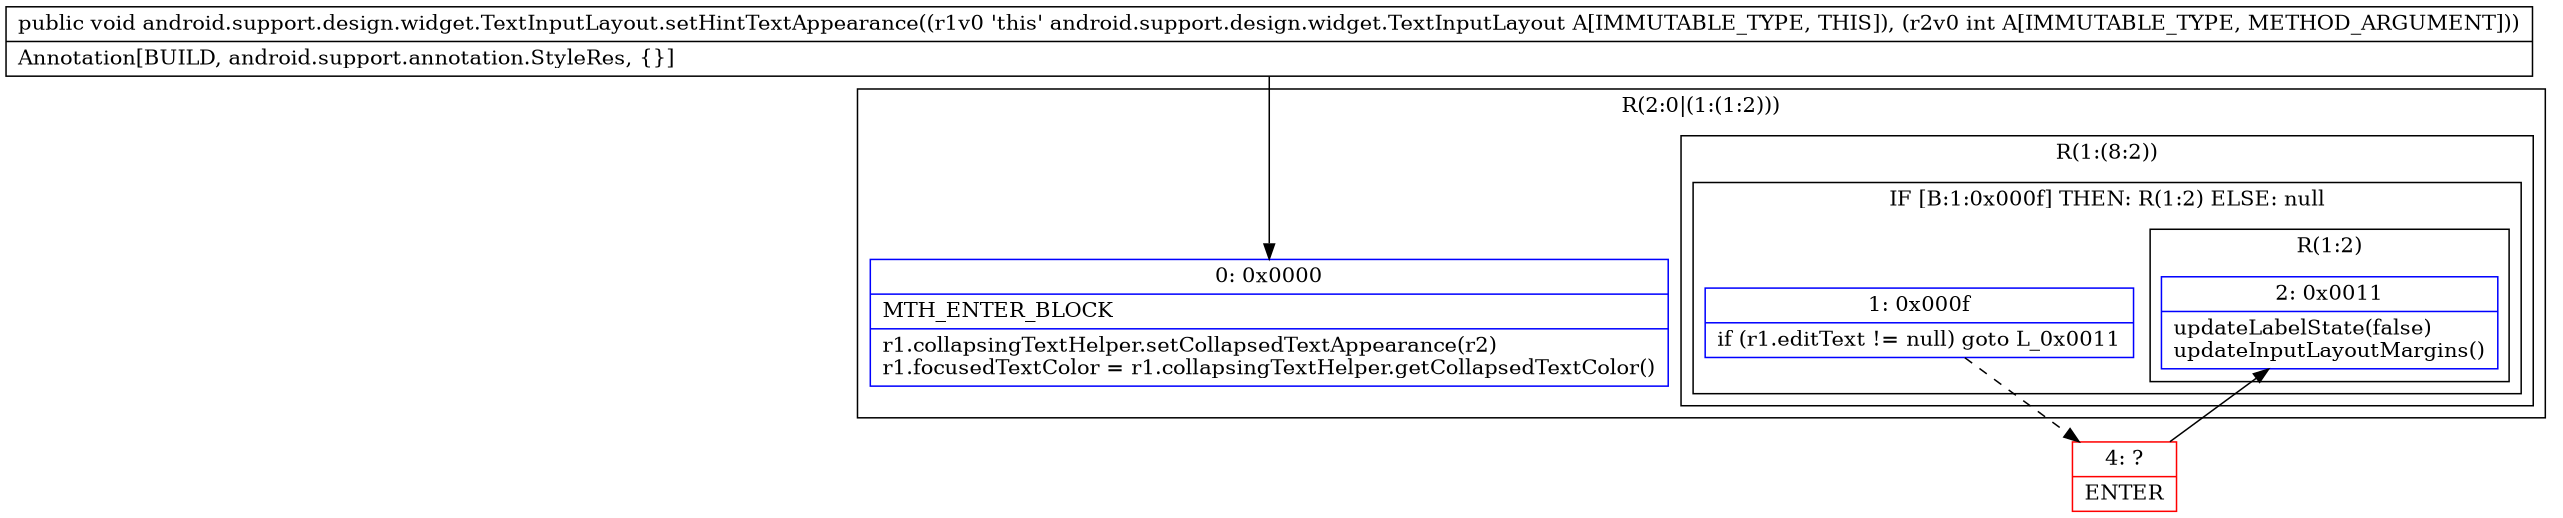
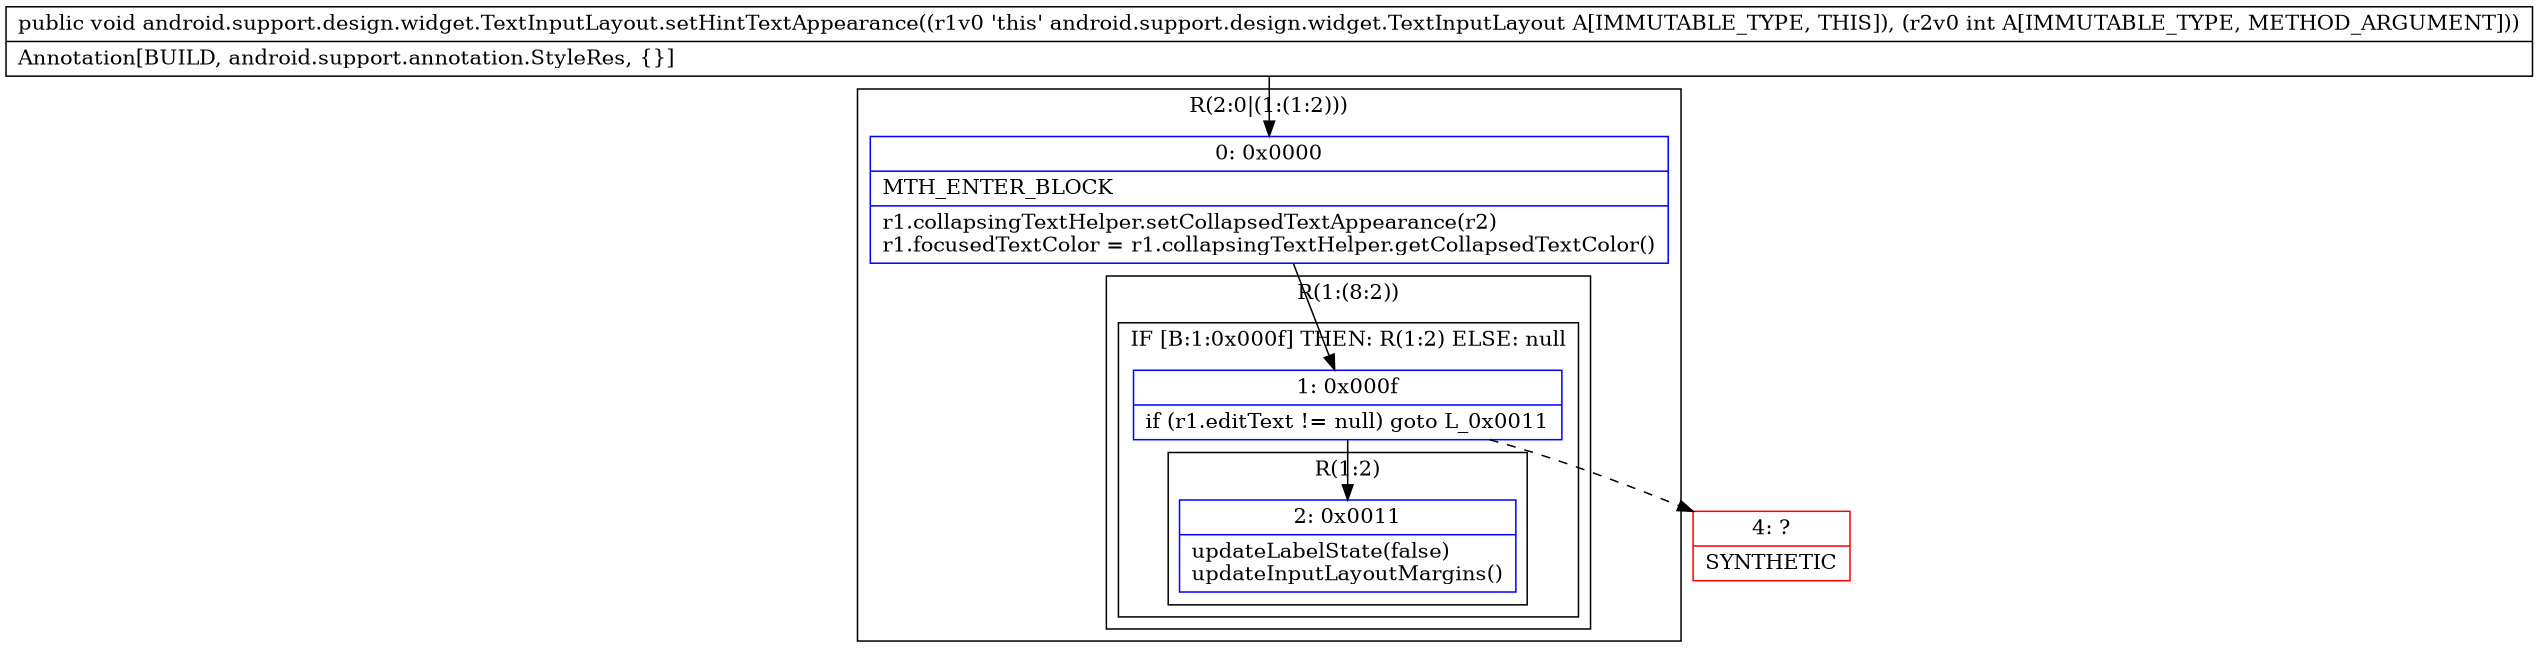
edge "0: 0x0000" -> "1: 0x000f": added
edge "4: ?" -> "2: 0x0011": now "1: 0x000f" -> "2: 0x0011"
node "4: ?": text "ENTER" -> "SYNTHETIC"
